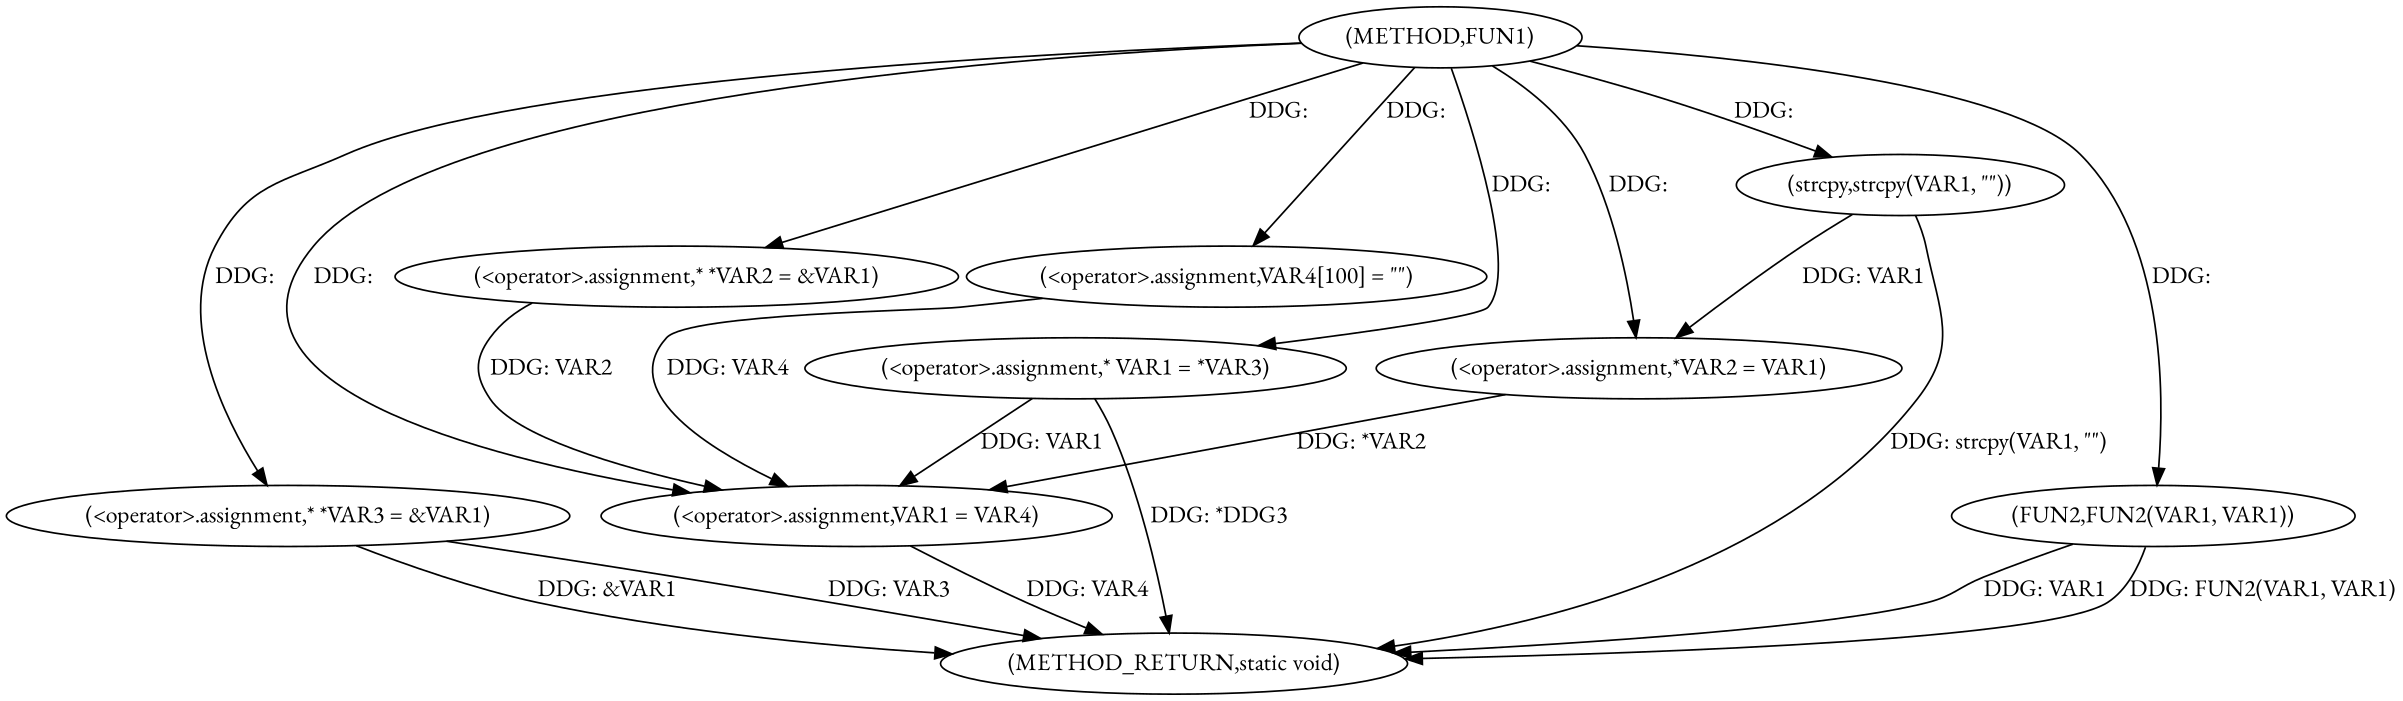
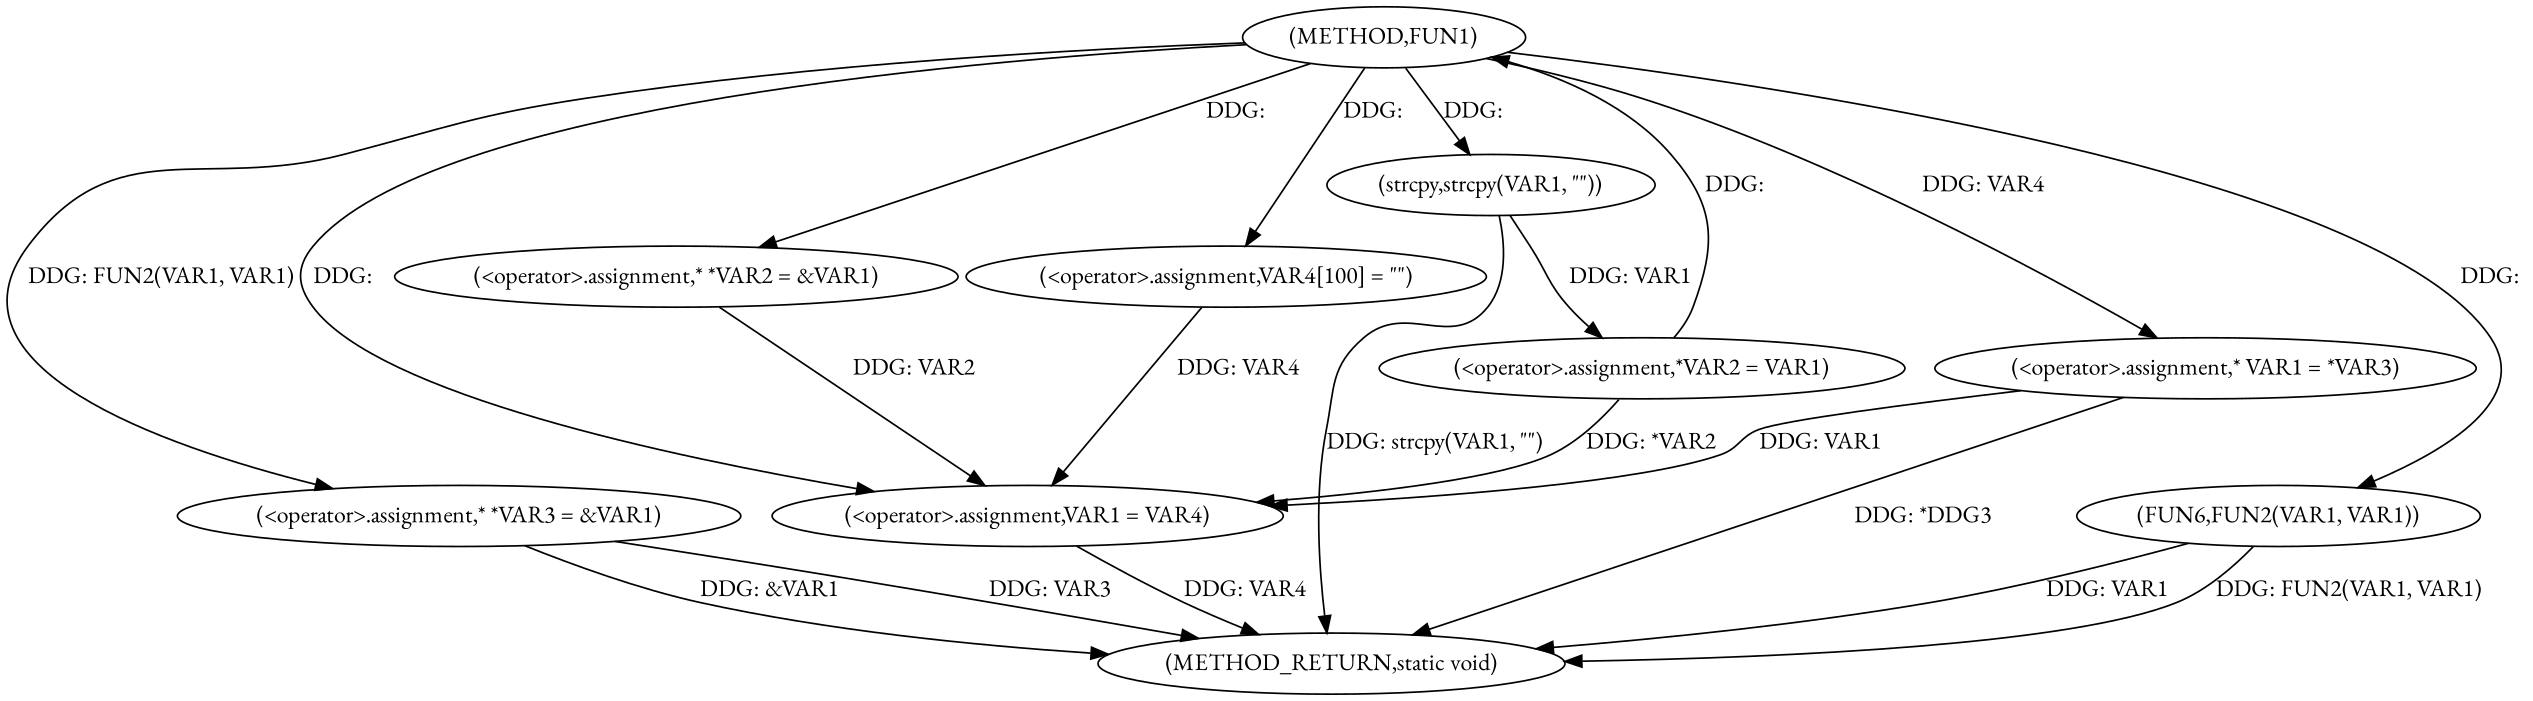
edge "(METHOD,FUN1)" -> "(<operator>.assignment,*VAR2 = VAR1)": reversed
edge "(METHOD,FUN1)" -> "(<operator>.assignment,* VAR1 = *VAR3)": label "DDG: " -> "DDG: VAR4"
edge "(METHOD,FUN1)" -> "(<operator>.assignment,* *VAR3 = &VAR1)": label "DDG: " -> "DDG: FUN2(VAR1, VAR1)"
node "(FUN2,FUN2(VAR1, VAR1))": label "(FUN2,FUN2(VAR1, VAR1))" -> "(FUN6,FUN2(VAR1, VAR1))"
